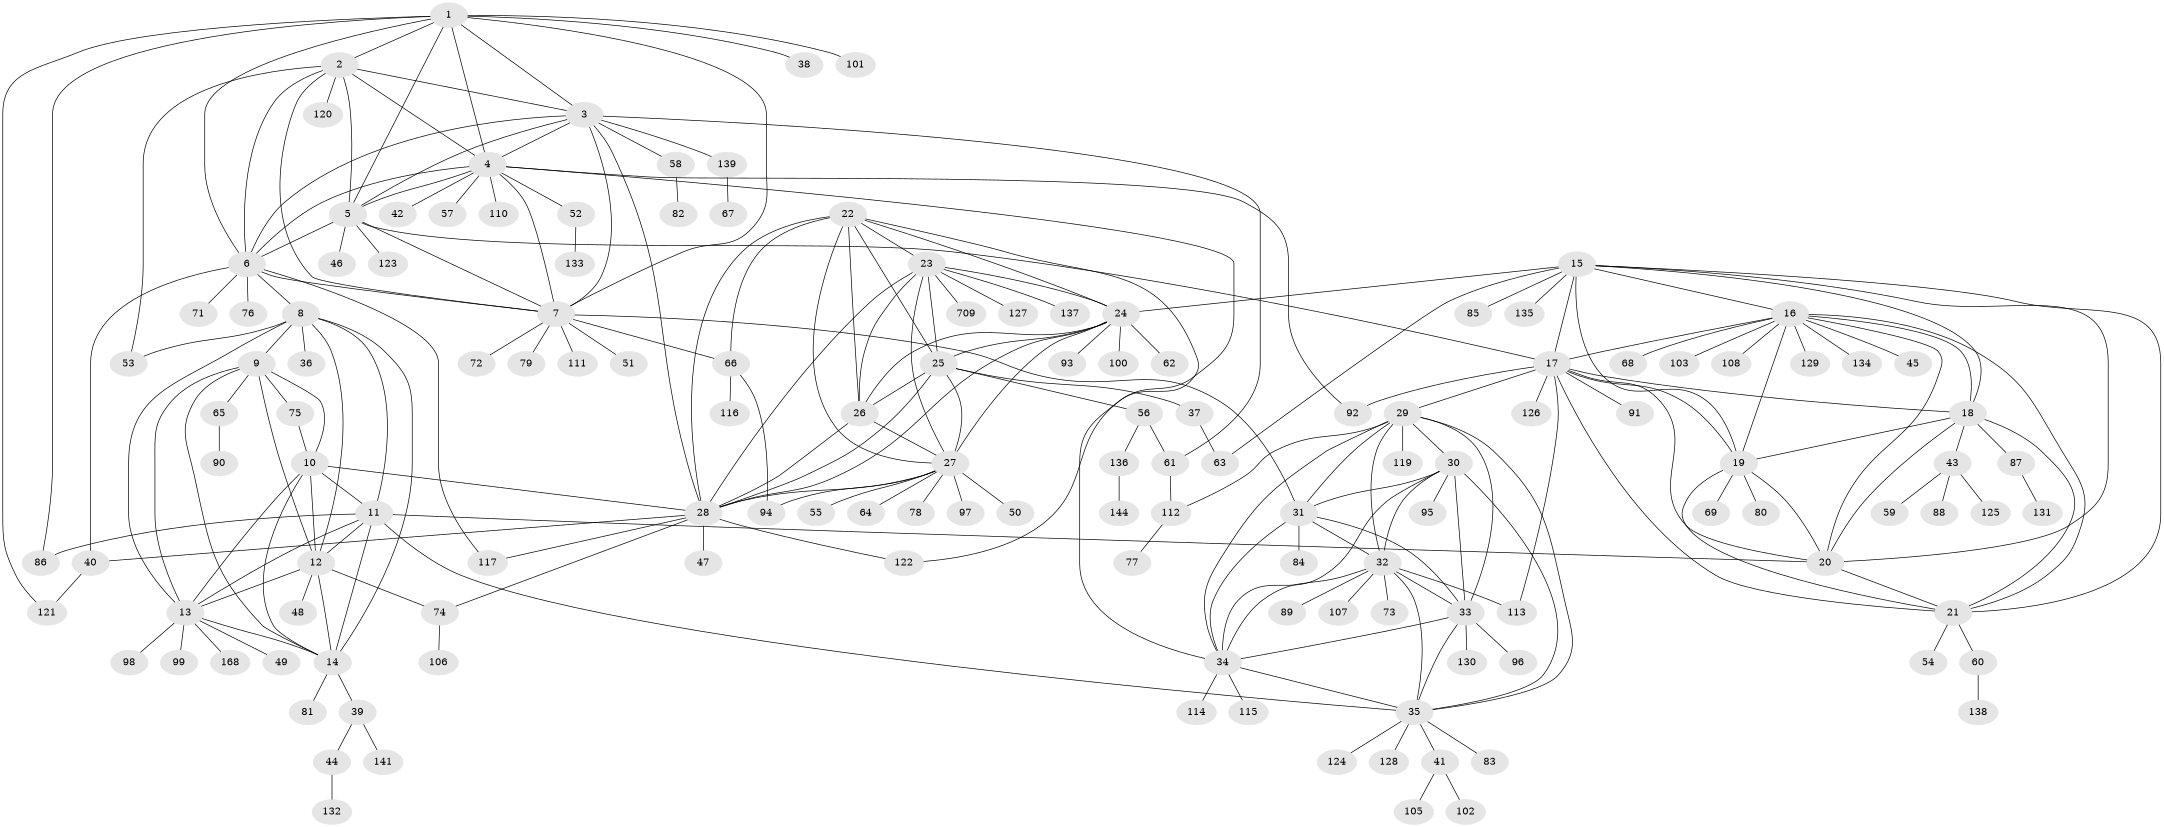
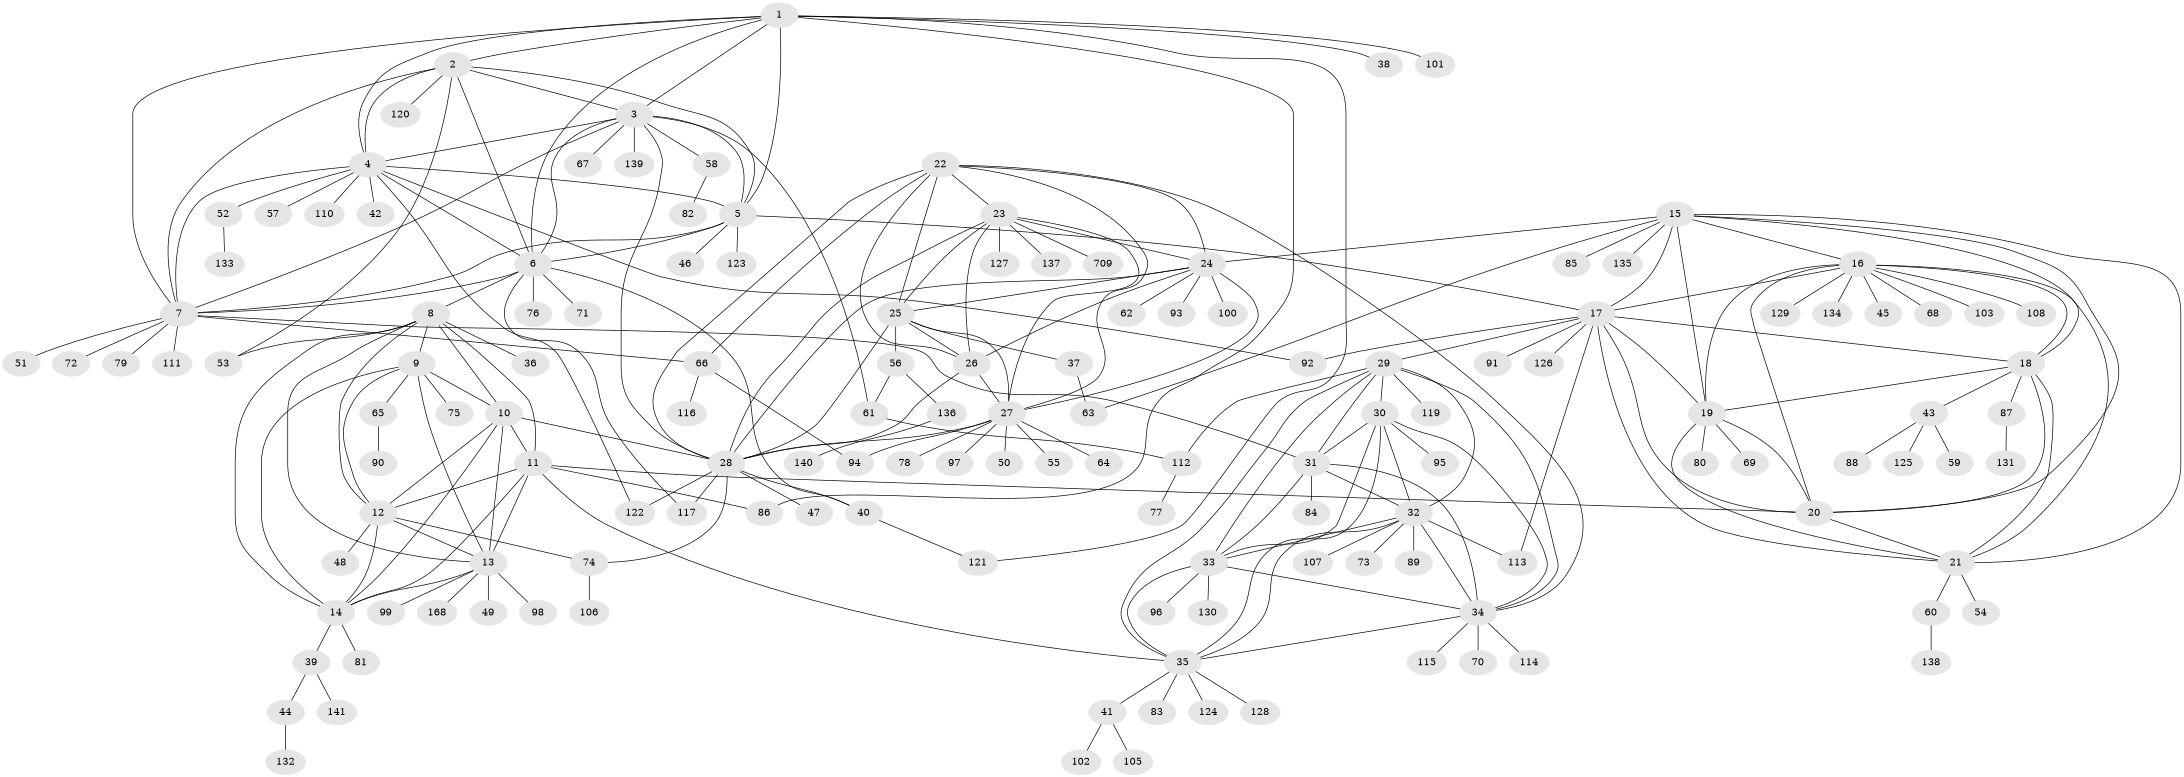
edge "139" -- "67": now "3" -- "67"
edge "75" -- "10": now "8" -- "10"
node "144": label "144" -> "140"
node "70": added
